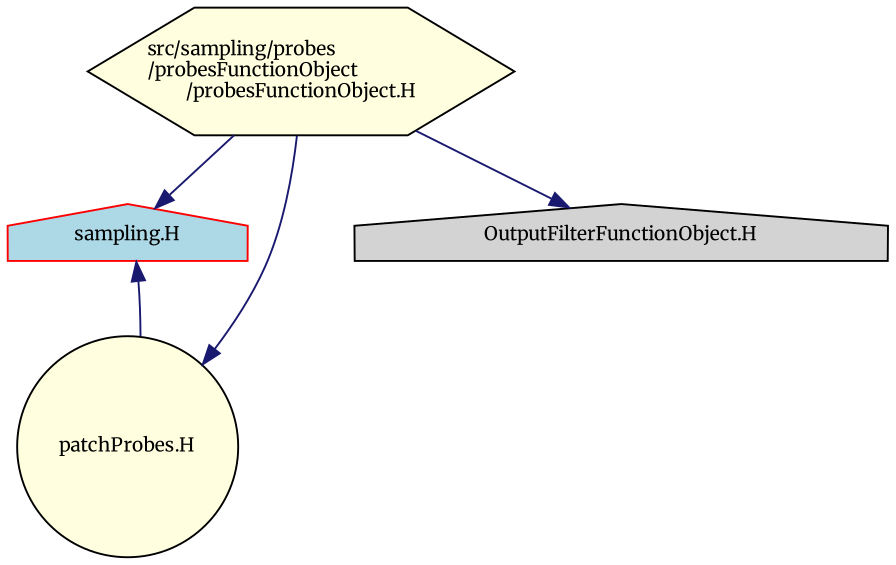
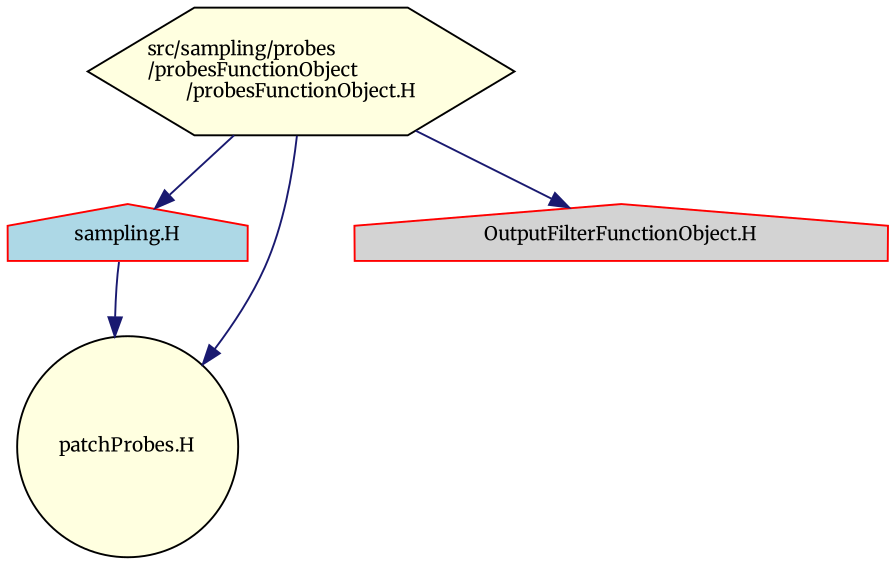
node "OutputFilterFunctionObject.H": color black -> red
edge "patchProbes.H" -> "sampling.H": reversed
